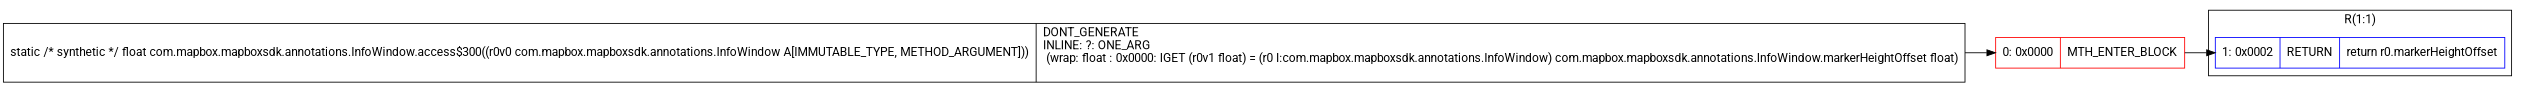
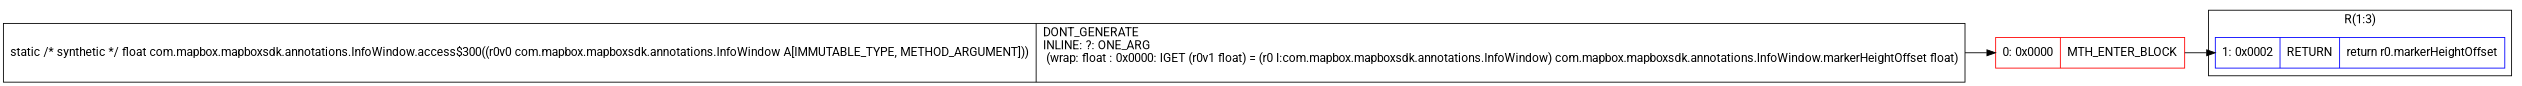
cluster "R(1:1)": label "R(1:1)" -> "R(1:3)"
